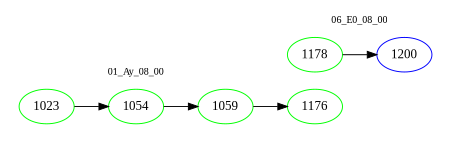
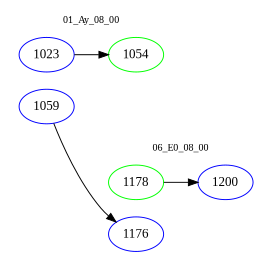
node "1023": color green -> blue
edge "1054" -> "1059": removed
node "1059": color green -> blue
node "1176": color green -> blue
